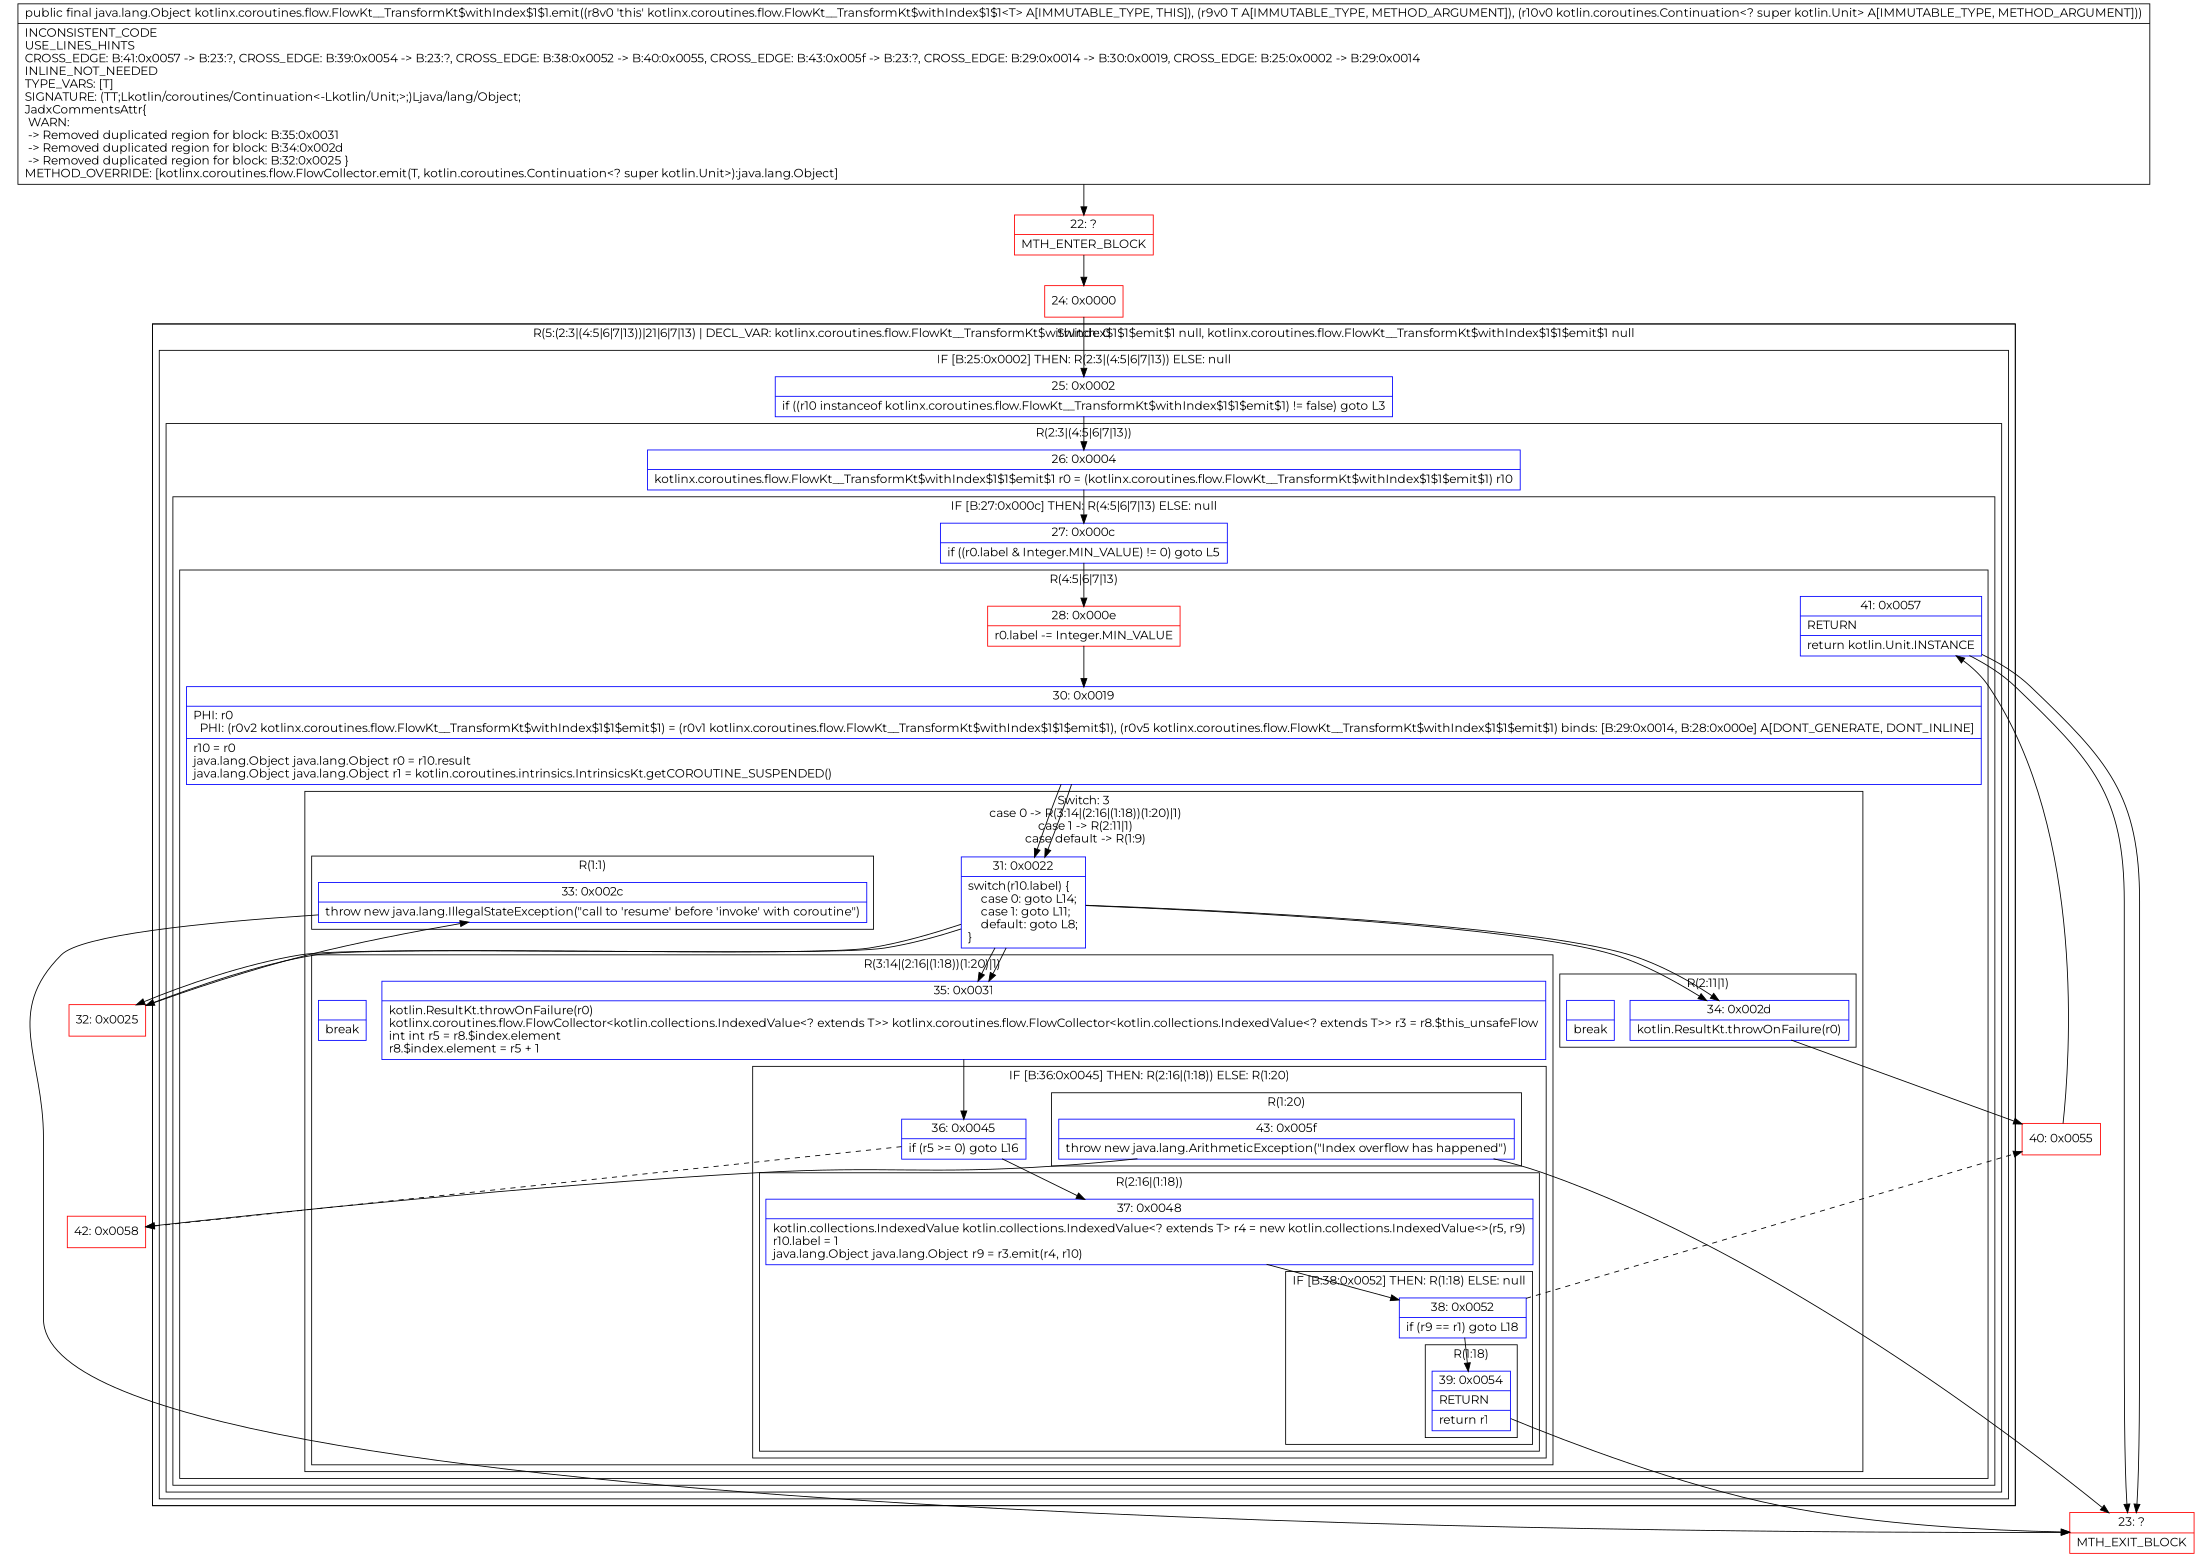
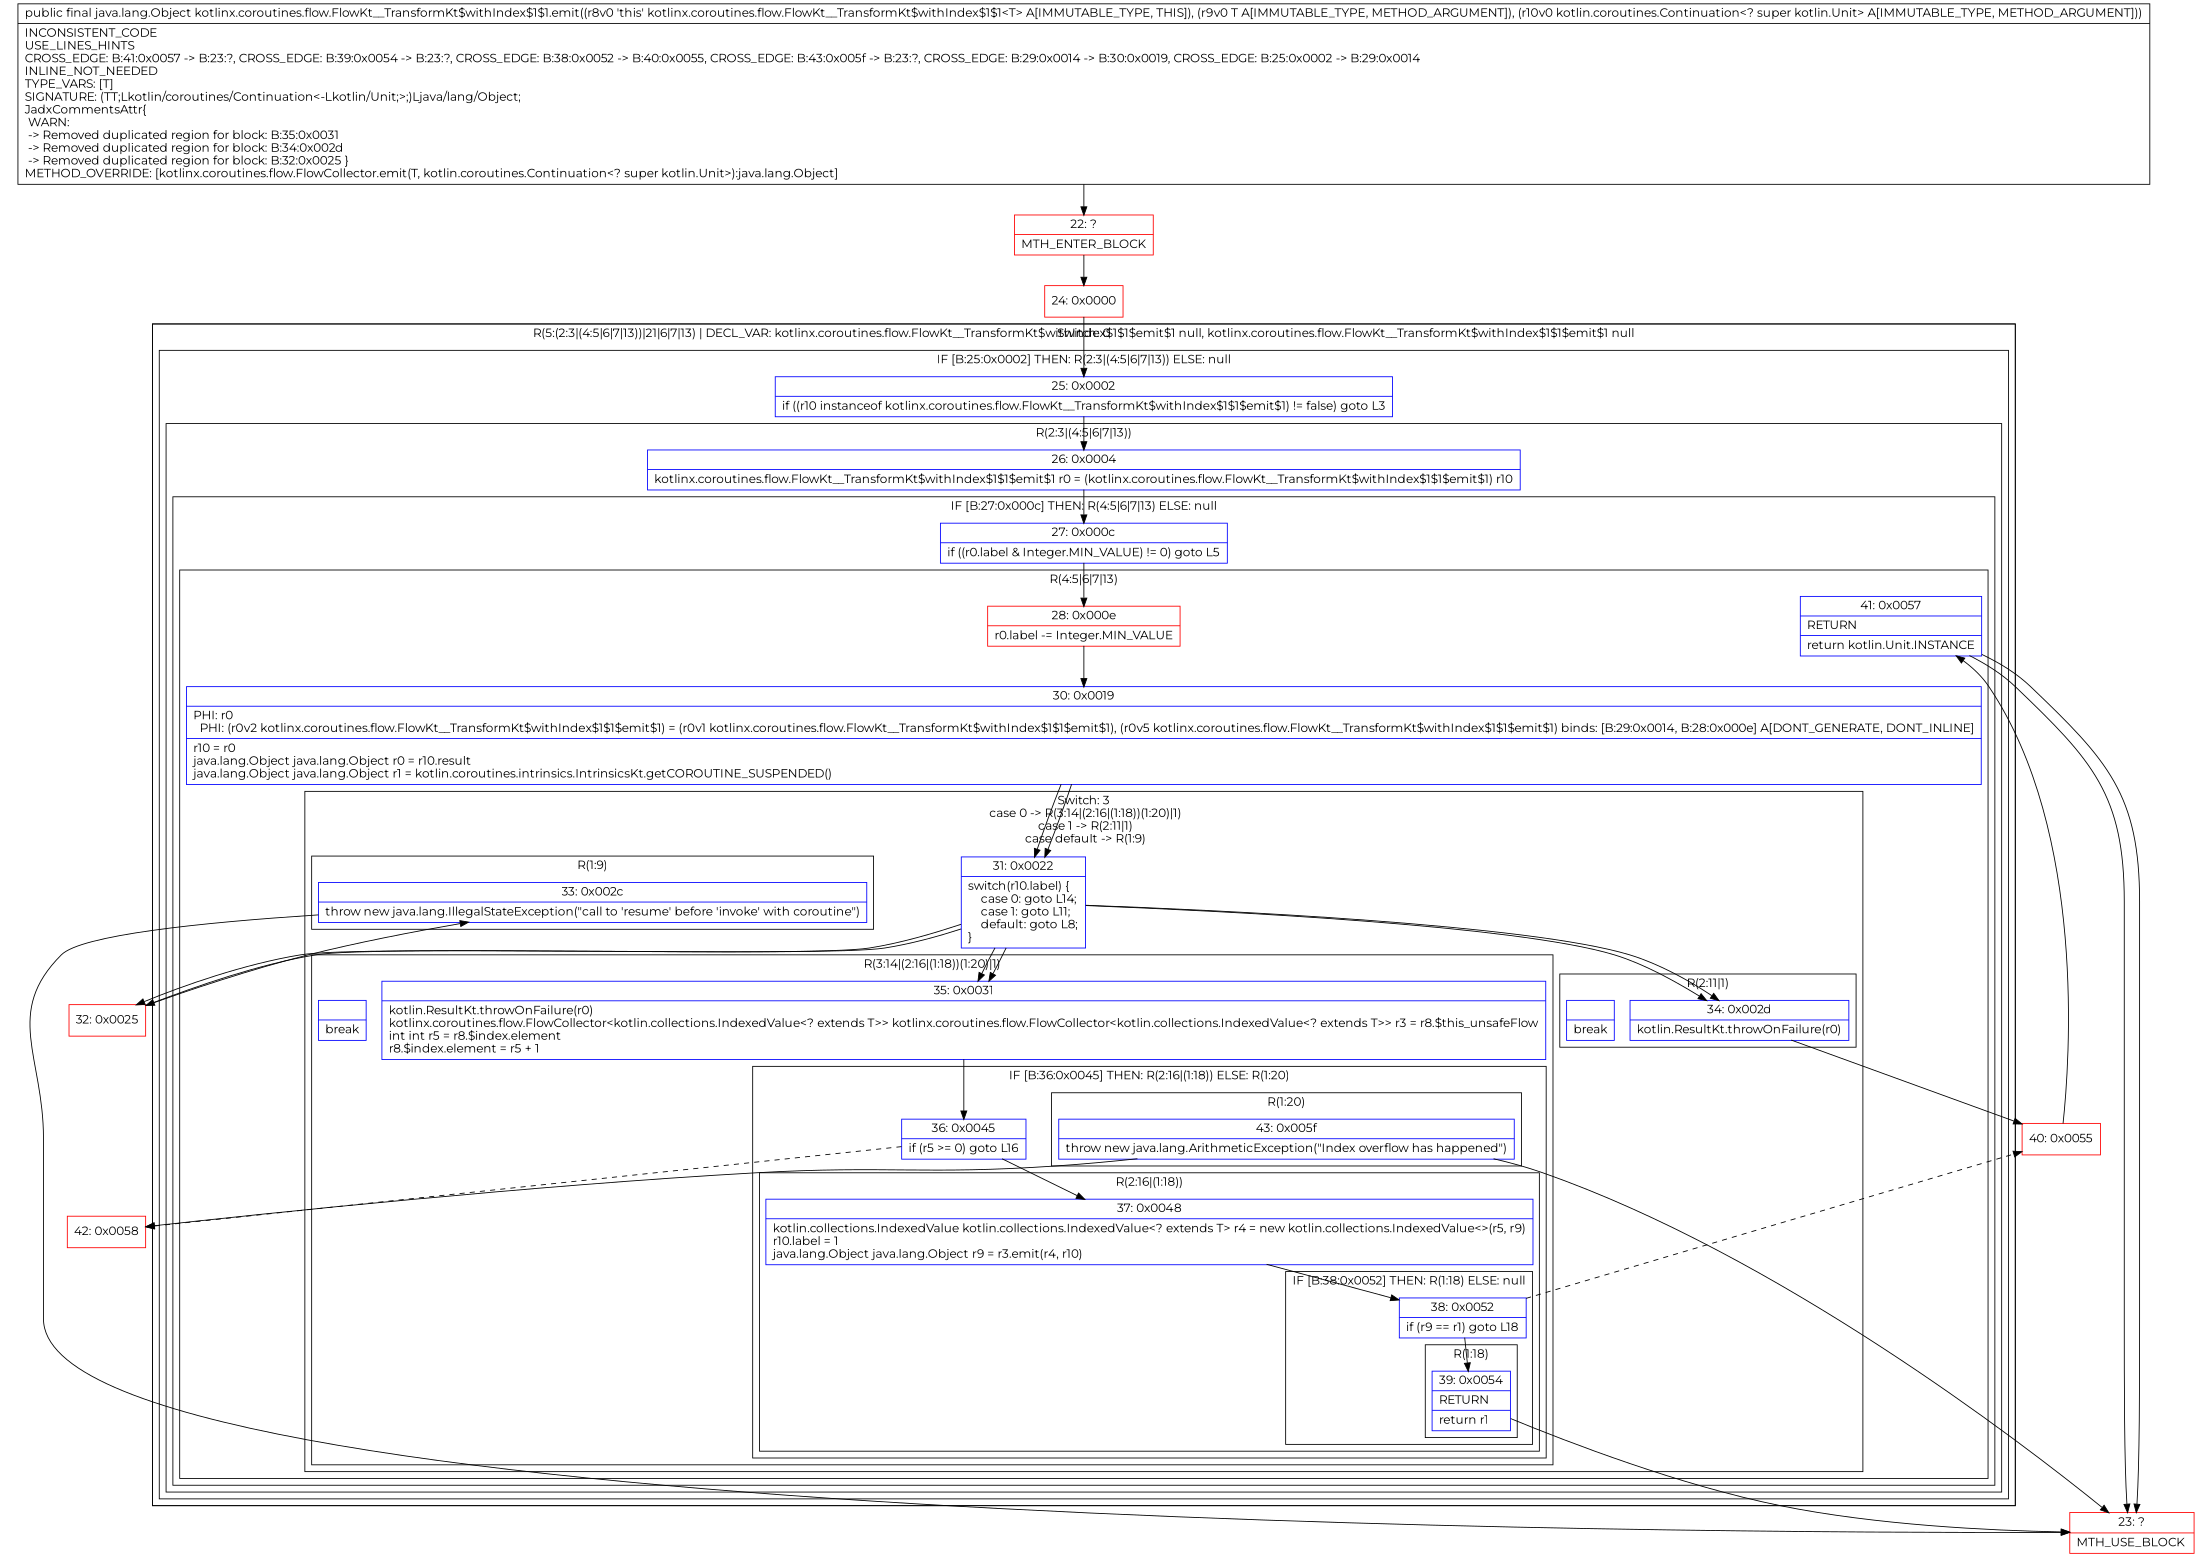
cluster "R(1:1)": label "R(1:1)" -> "R(1:9)"
node "23: ?": text "MTH_EXIT_BLOCK" -> "MTH_USE_BLOCK"
